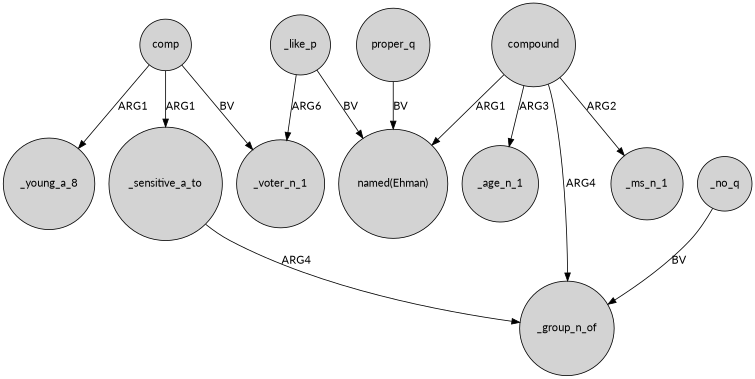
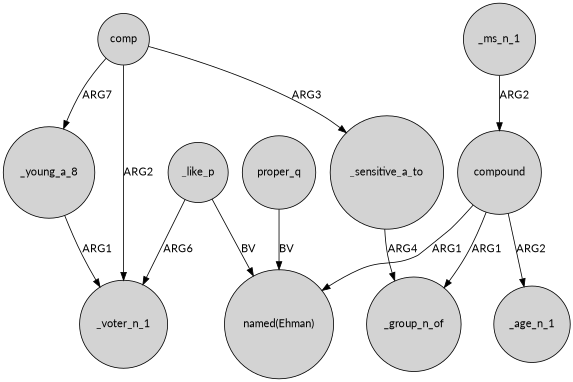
edge "comp" -> "_young_a_8": label "ARG1" -> "ARG7"
edge "comp" -> "_sensitive_a_to": label "ARG1" -> "ARG3"
edge "comp" -> "_voter_n_1": label "BV" -> "ARG2"
edge "compound" -> "_age_n_1": label "ARG3" -> "ARG2"
edge "compound" -> "_ms_n_1": reversed
edge "compound" -> "_group_n_of": label "ARG4" -> "ARG1"
node "_no_q": removed
edge "_young_a_8" -> "_voter_n_1": added, label "ARG1"
